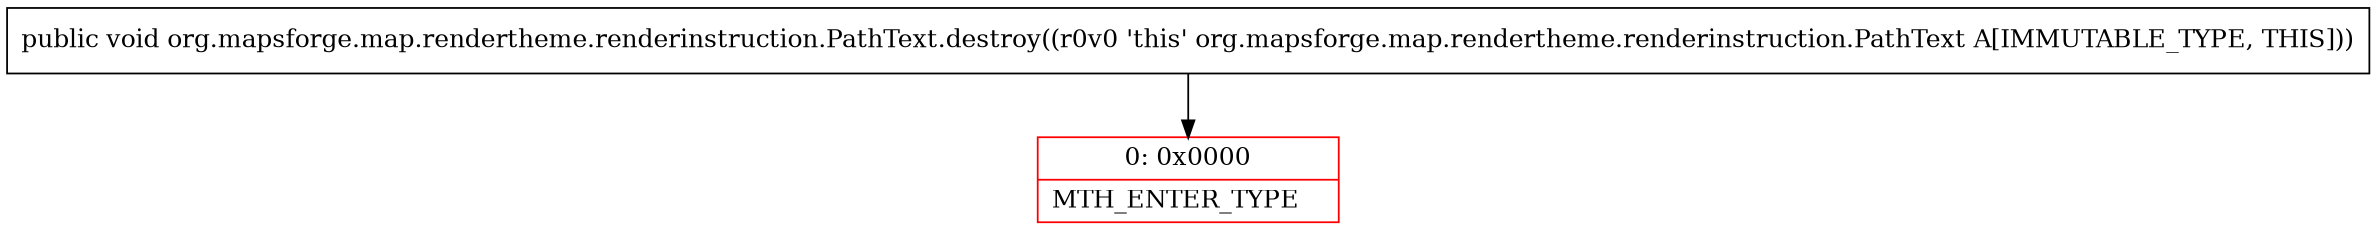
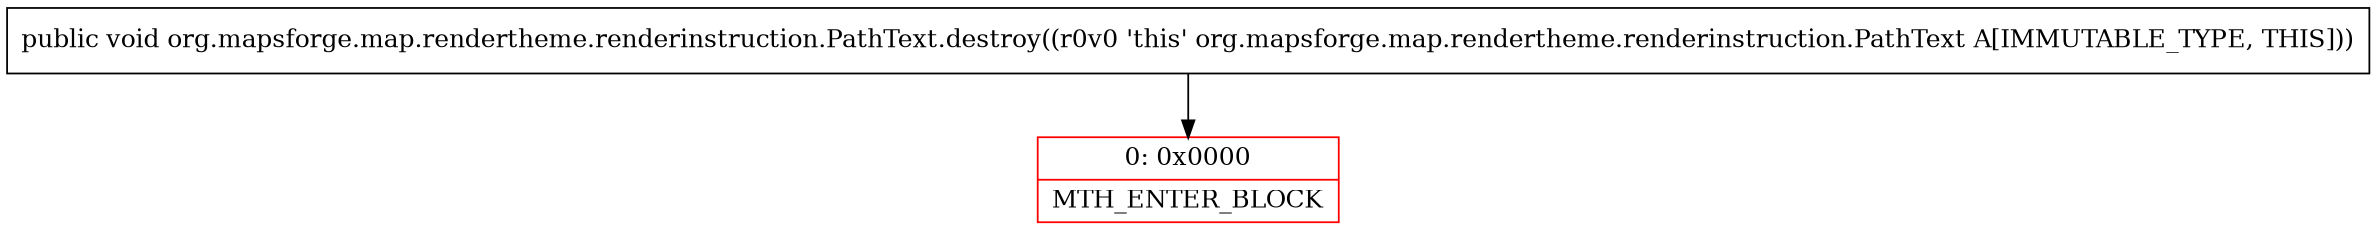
node "0: 0x0000": text "MTH_ENTER_TYPE" -> "MTH_ENTER_BLOCK"
